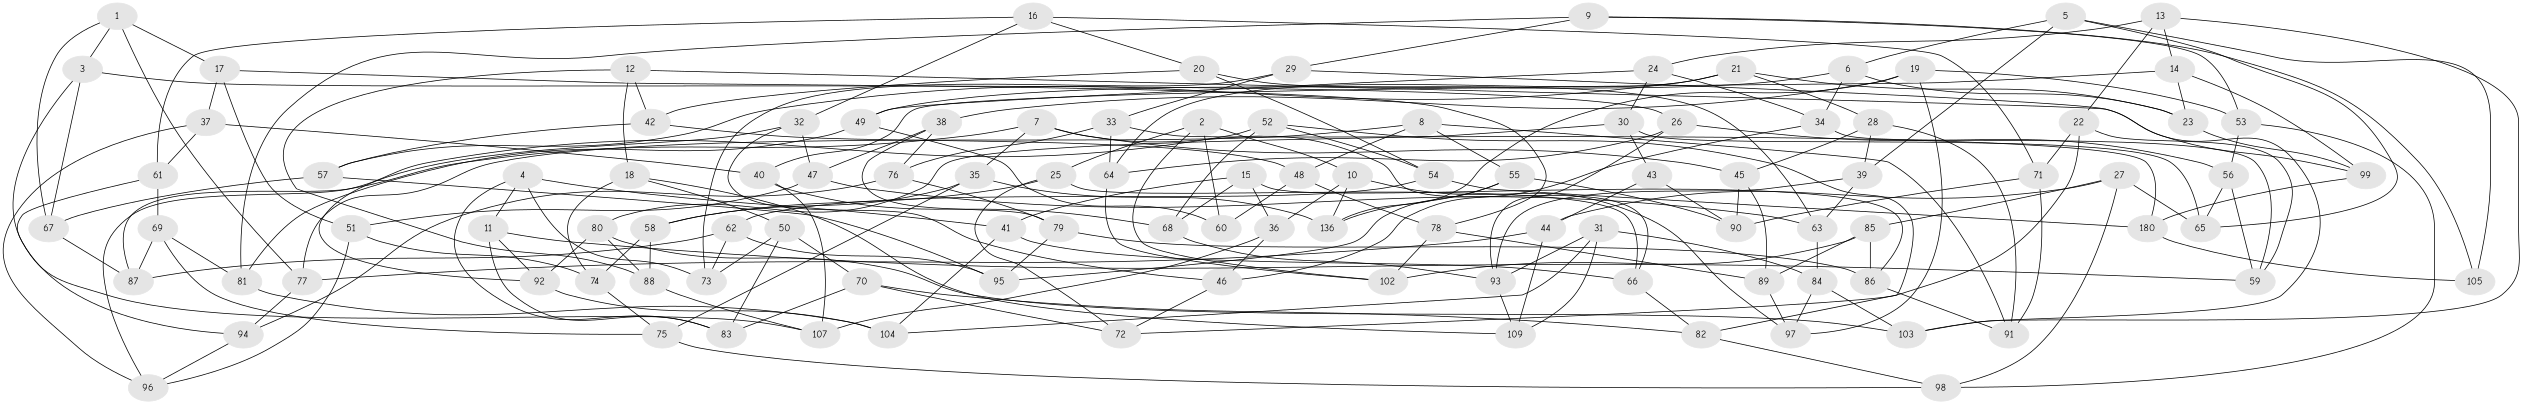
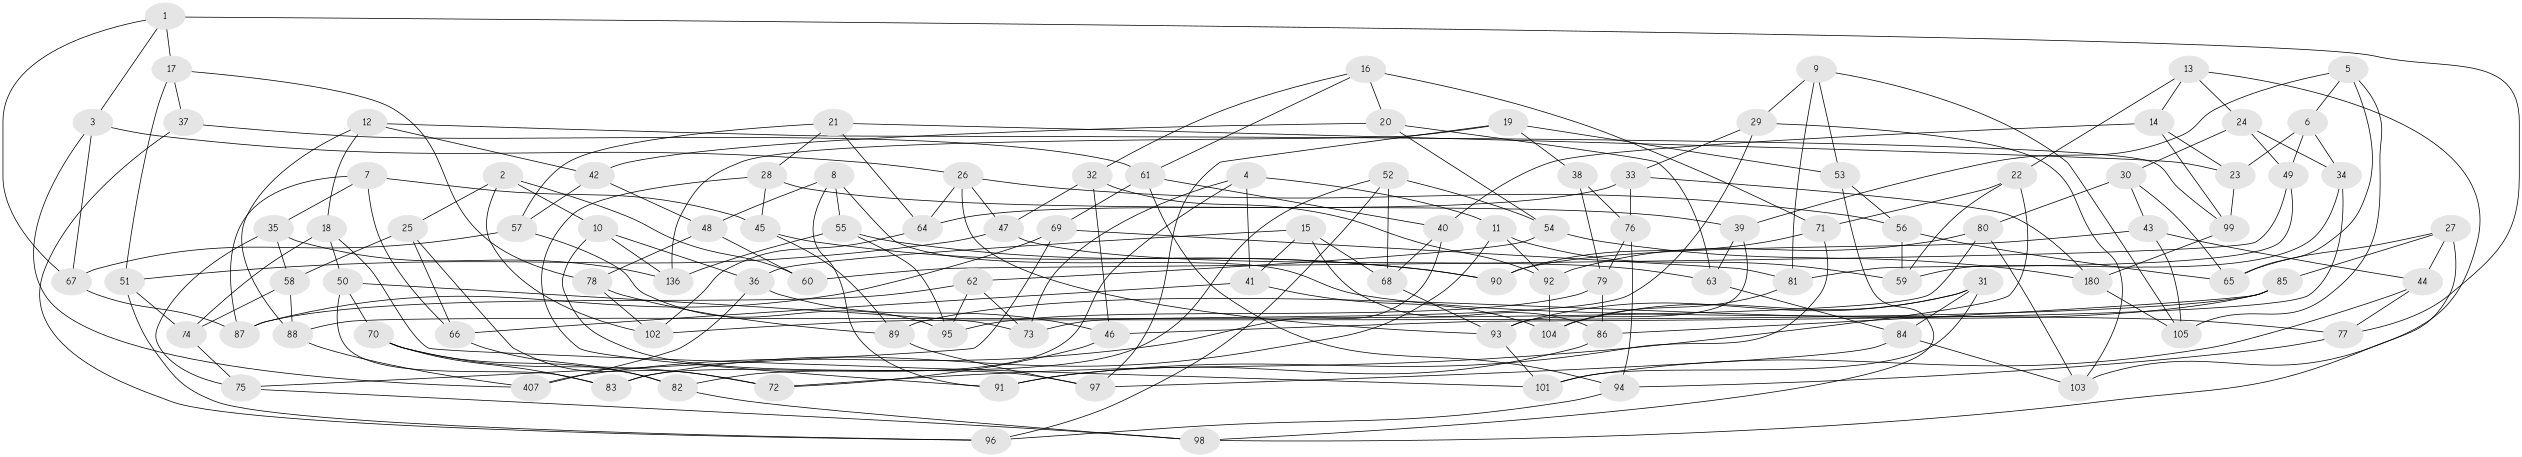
edge "37" -- "40": now "61" -- "40"
edge "38" -- "47": now "26" -- "47"
edge "43" -- "105": added
node "107": label "107" -> "407"
node "109": label "109" -> "101"
